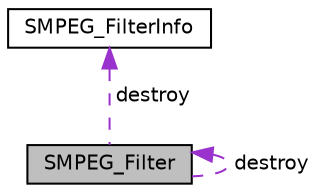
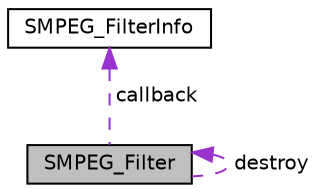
edge "SMPEG_Filter" -> "SMPEG_FilterInfo": label " destroy" -> " callback"
